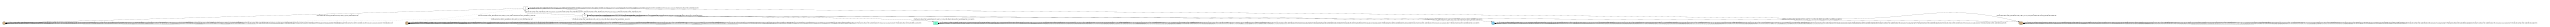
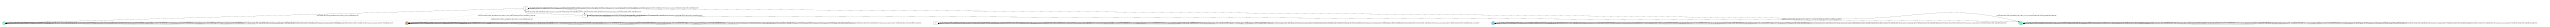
edge "s8" -> "s2": removed, label "https:||lklamb.github.io|Test_Website|basics.html;HREF;1;C;CLICK/https:||lklamb.github.io|Test_Website|selections_choices.html"
edge "s8" -> "s6": removed, label "https:||lklamb.github.io|Test_Website|basics.html;HREF;3;E2;CLICK/https:||lklamb.github.io|Test_Website|dropdowns.html"
edge "s8" -> "s9": removed, label "https:||lklamb.github.io|Test_Website|basics.html;HREF;2;D;CLICK/https:||lklamb.github.io|Test_Website|map_areas.html"
node "s1": fillcolor tan -> aquamarine
node "s2": fillcolor aquamarine -> white
node "s4": fillcolor tan -> aquamarine
